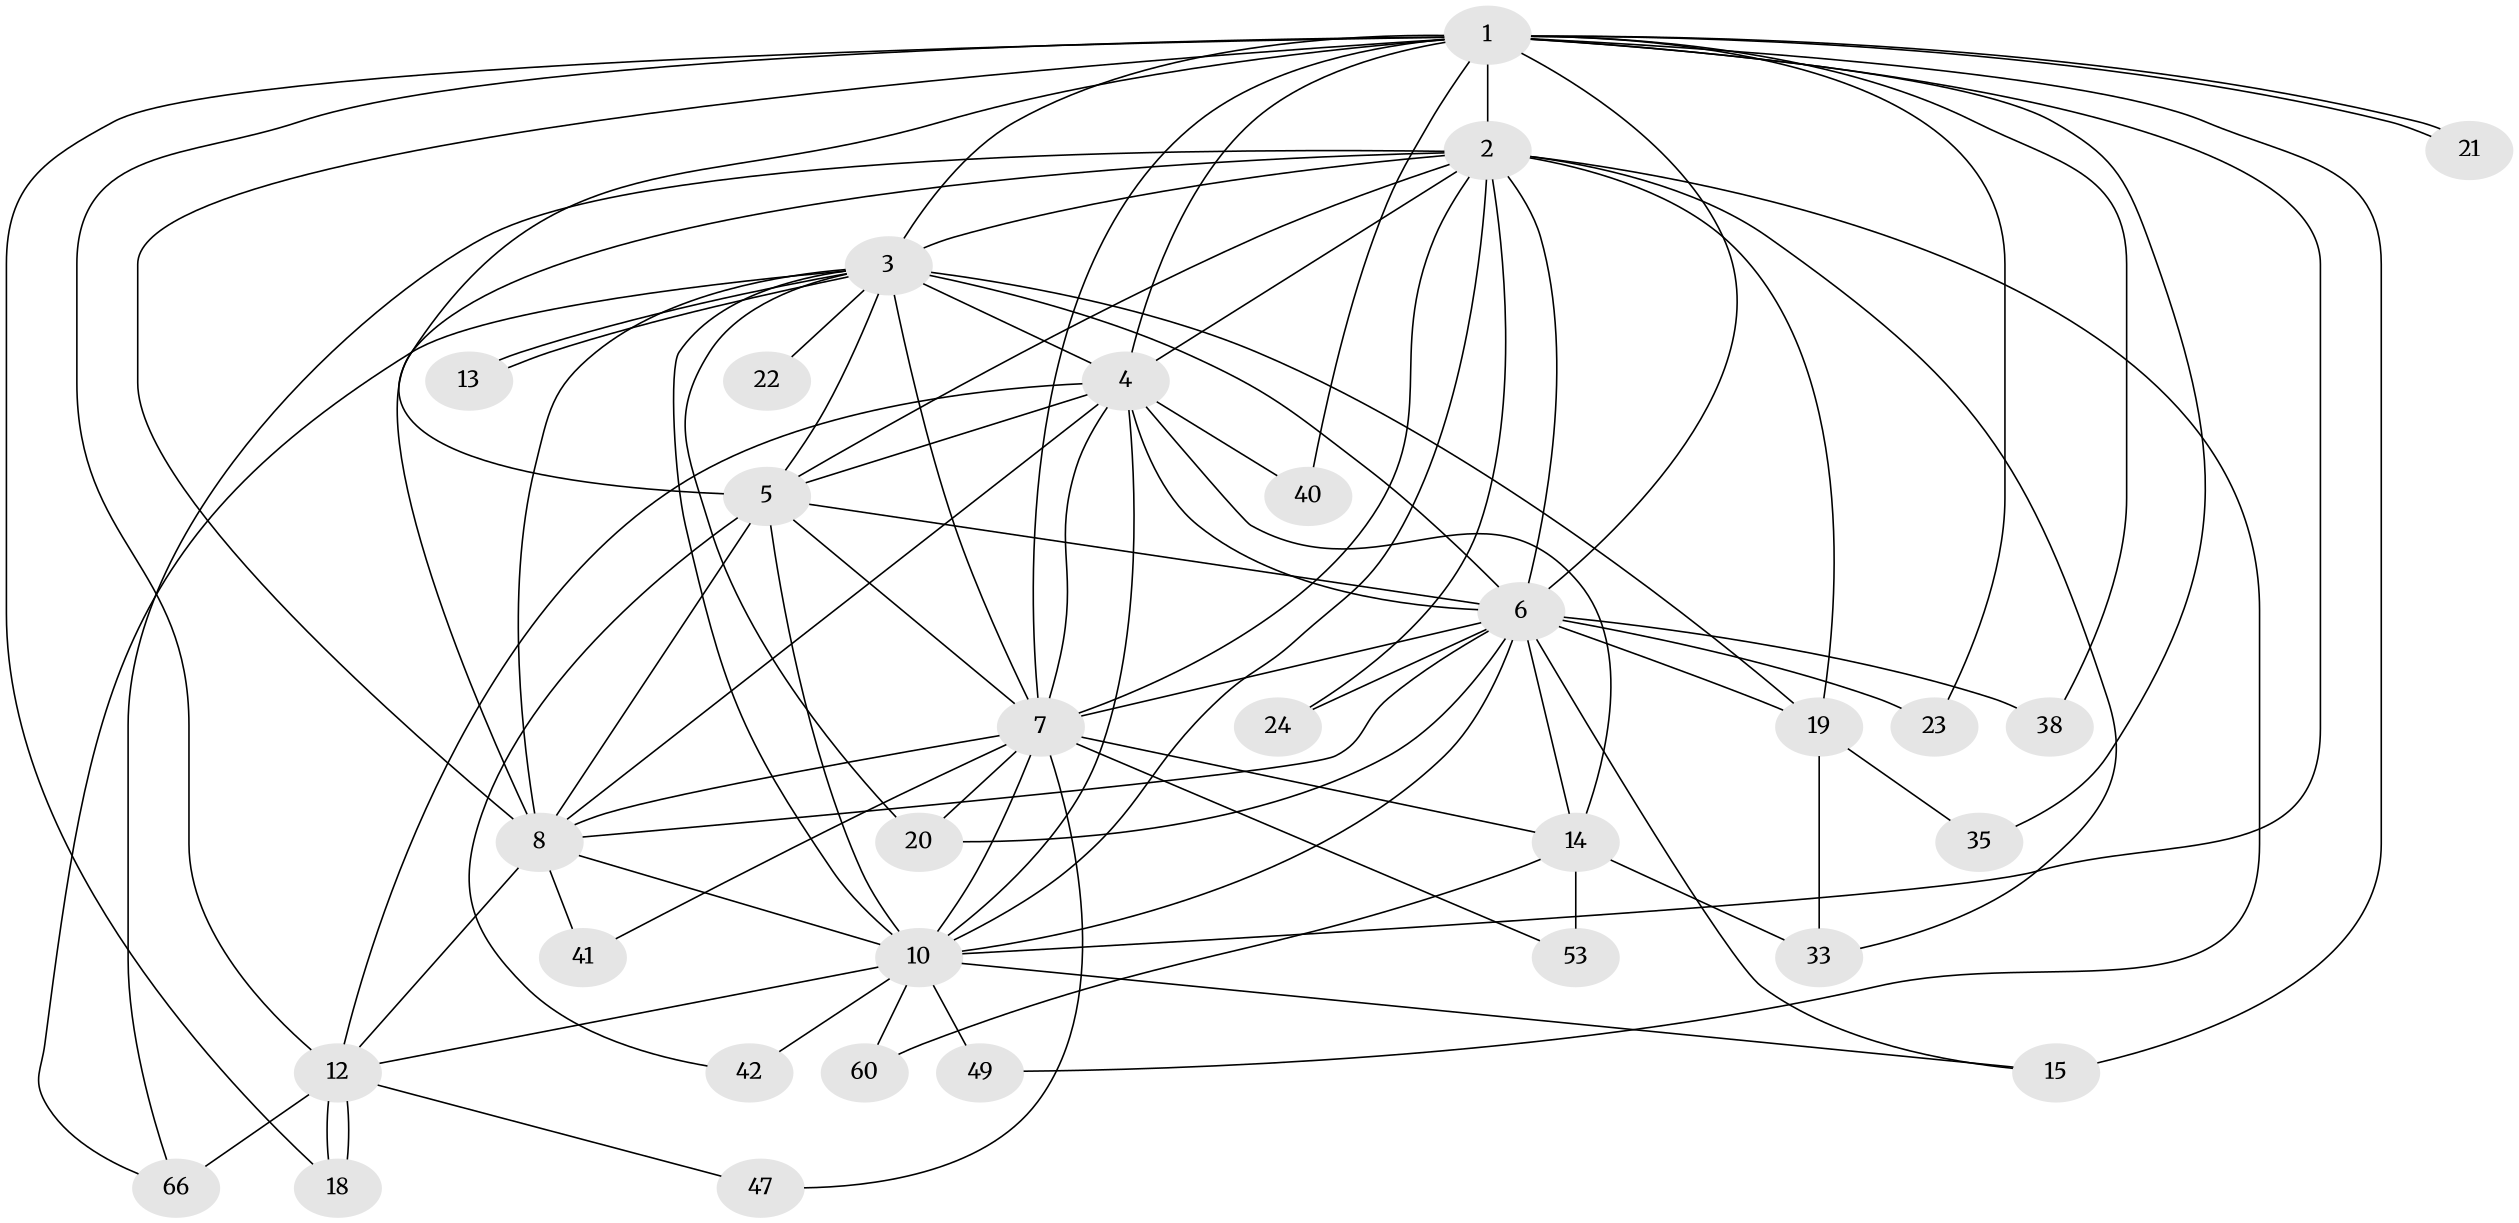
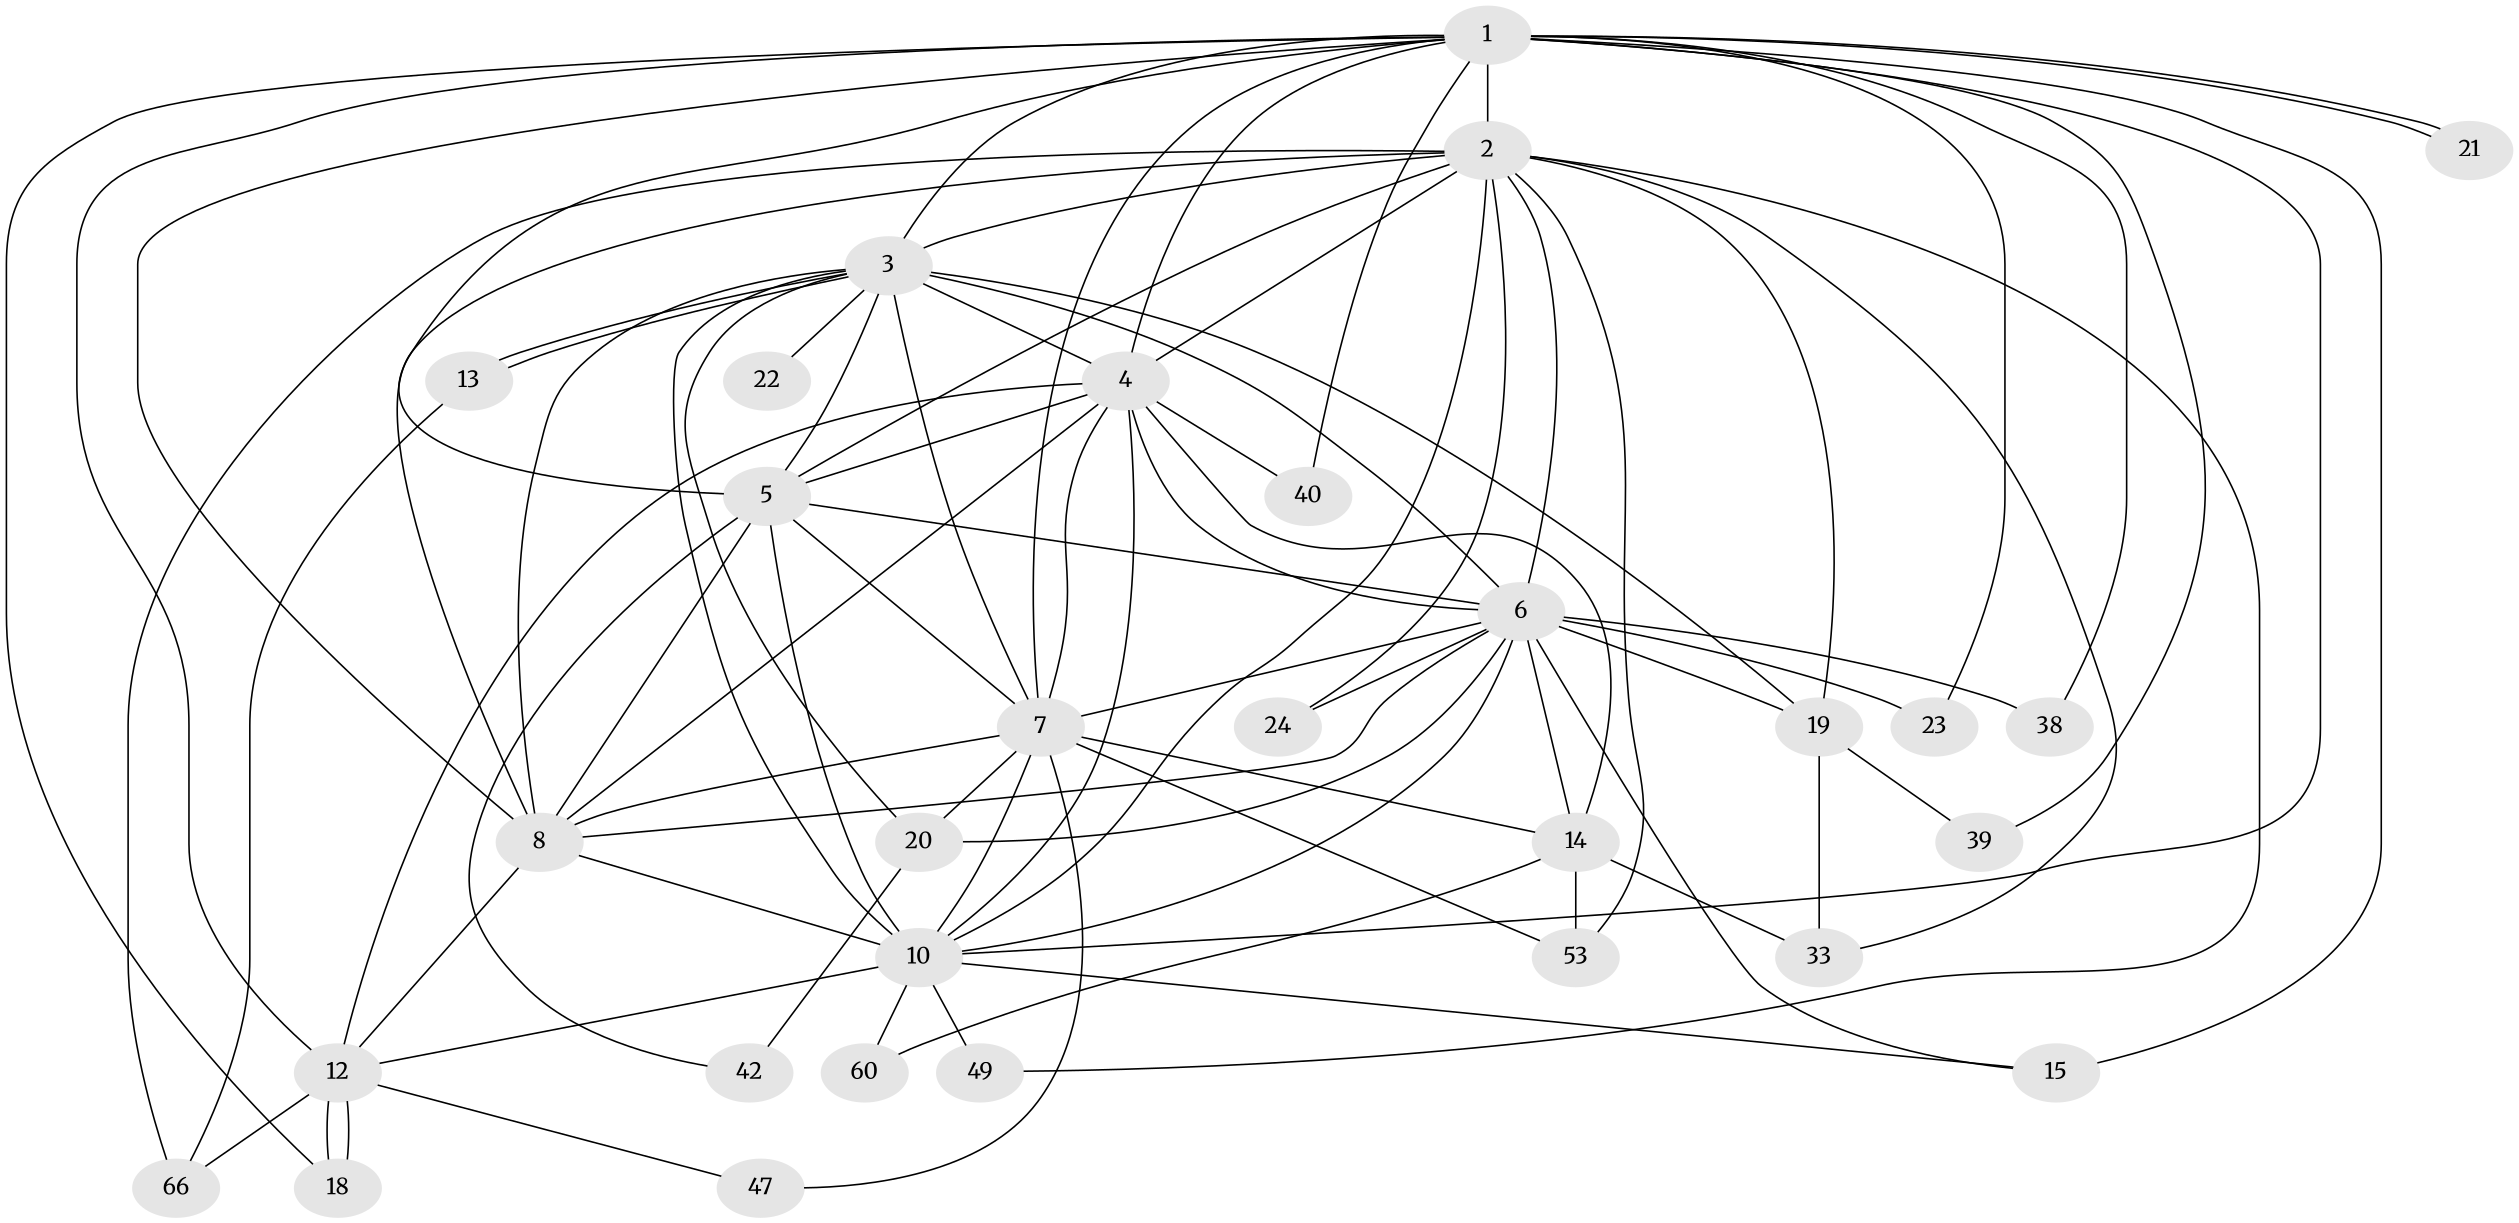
edge "1" -- "6": removed
edge "2" -- "7": now "2" -- "53"
edge "3" -- "66": now "13" -- "66"
node "35": label "35" -> "39"
node "41": removed
edge "10" -- "42": now "20" -- "42"
